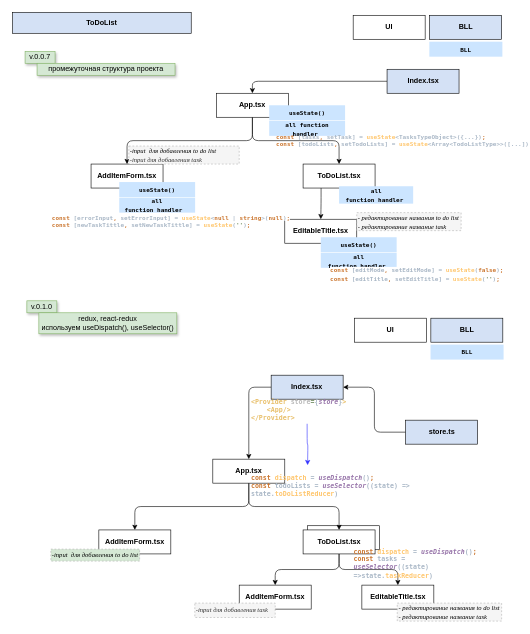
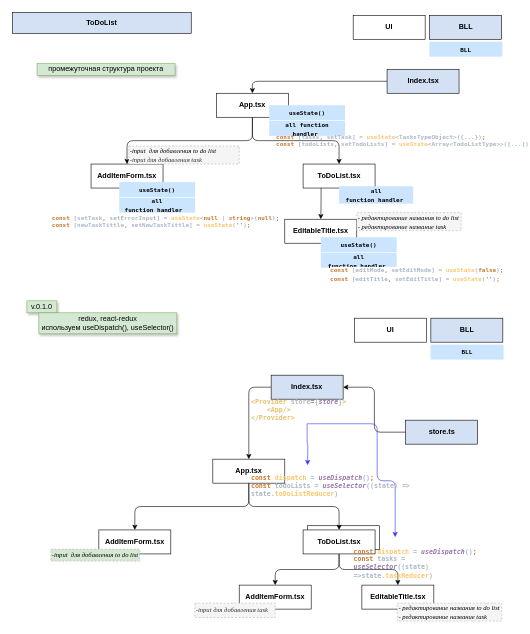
node "v.0.0.7": removed
node "const [errorInput, setErrorInput] = useState<null | string>(null); const [newTaskTittle, setNewTaskTittle] = useState('');": label "const [errorInput, setErrorInput] = useState<null | string>(null); const [newTaskTittle, setNewTaskTittle] = useState('');" -> "const [setTask, setErrorInput] = useState<null | string>(null); const [newTaskTittle, setNewTaskTittle] = useState('');"
edge "<Provider store={store}> <App/> </Provider>" -> "const dispatch = useDispatch(); const tasks = useSelector((state) =>state.taskReducer)": added
